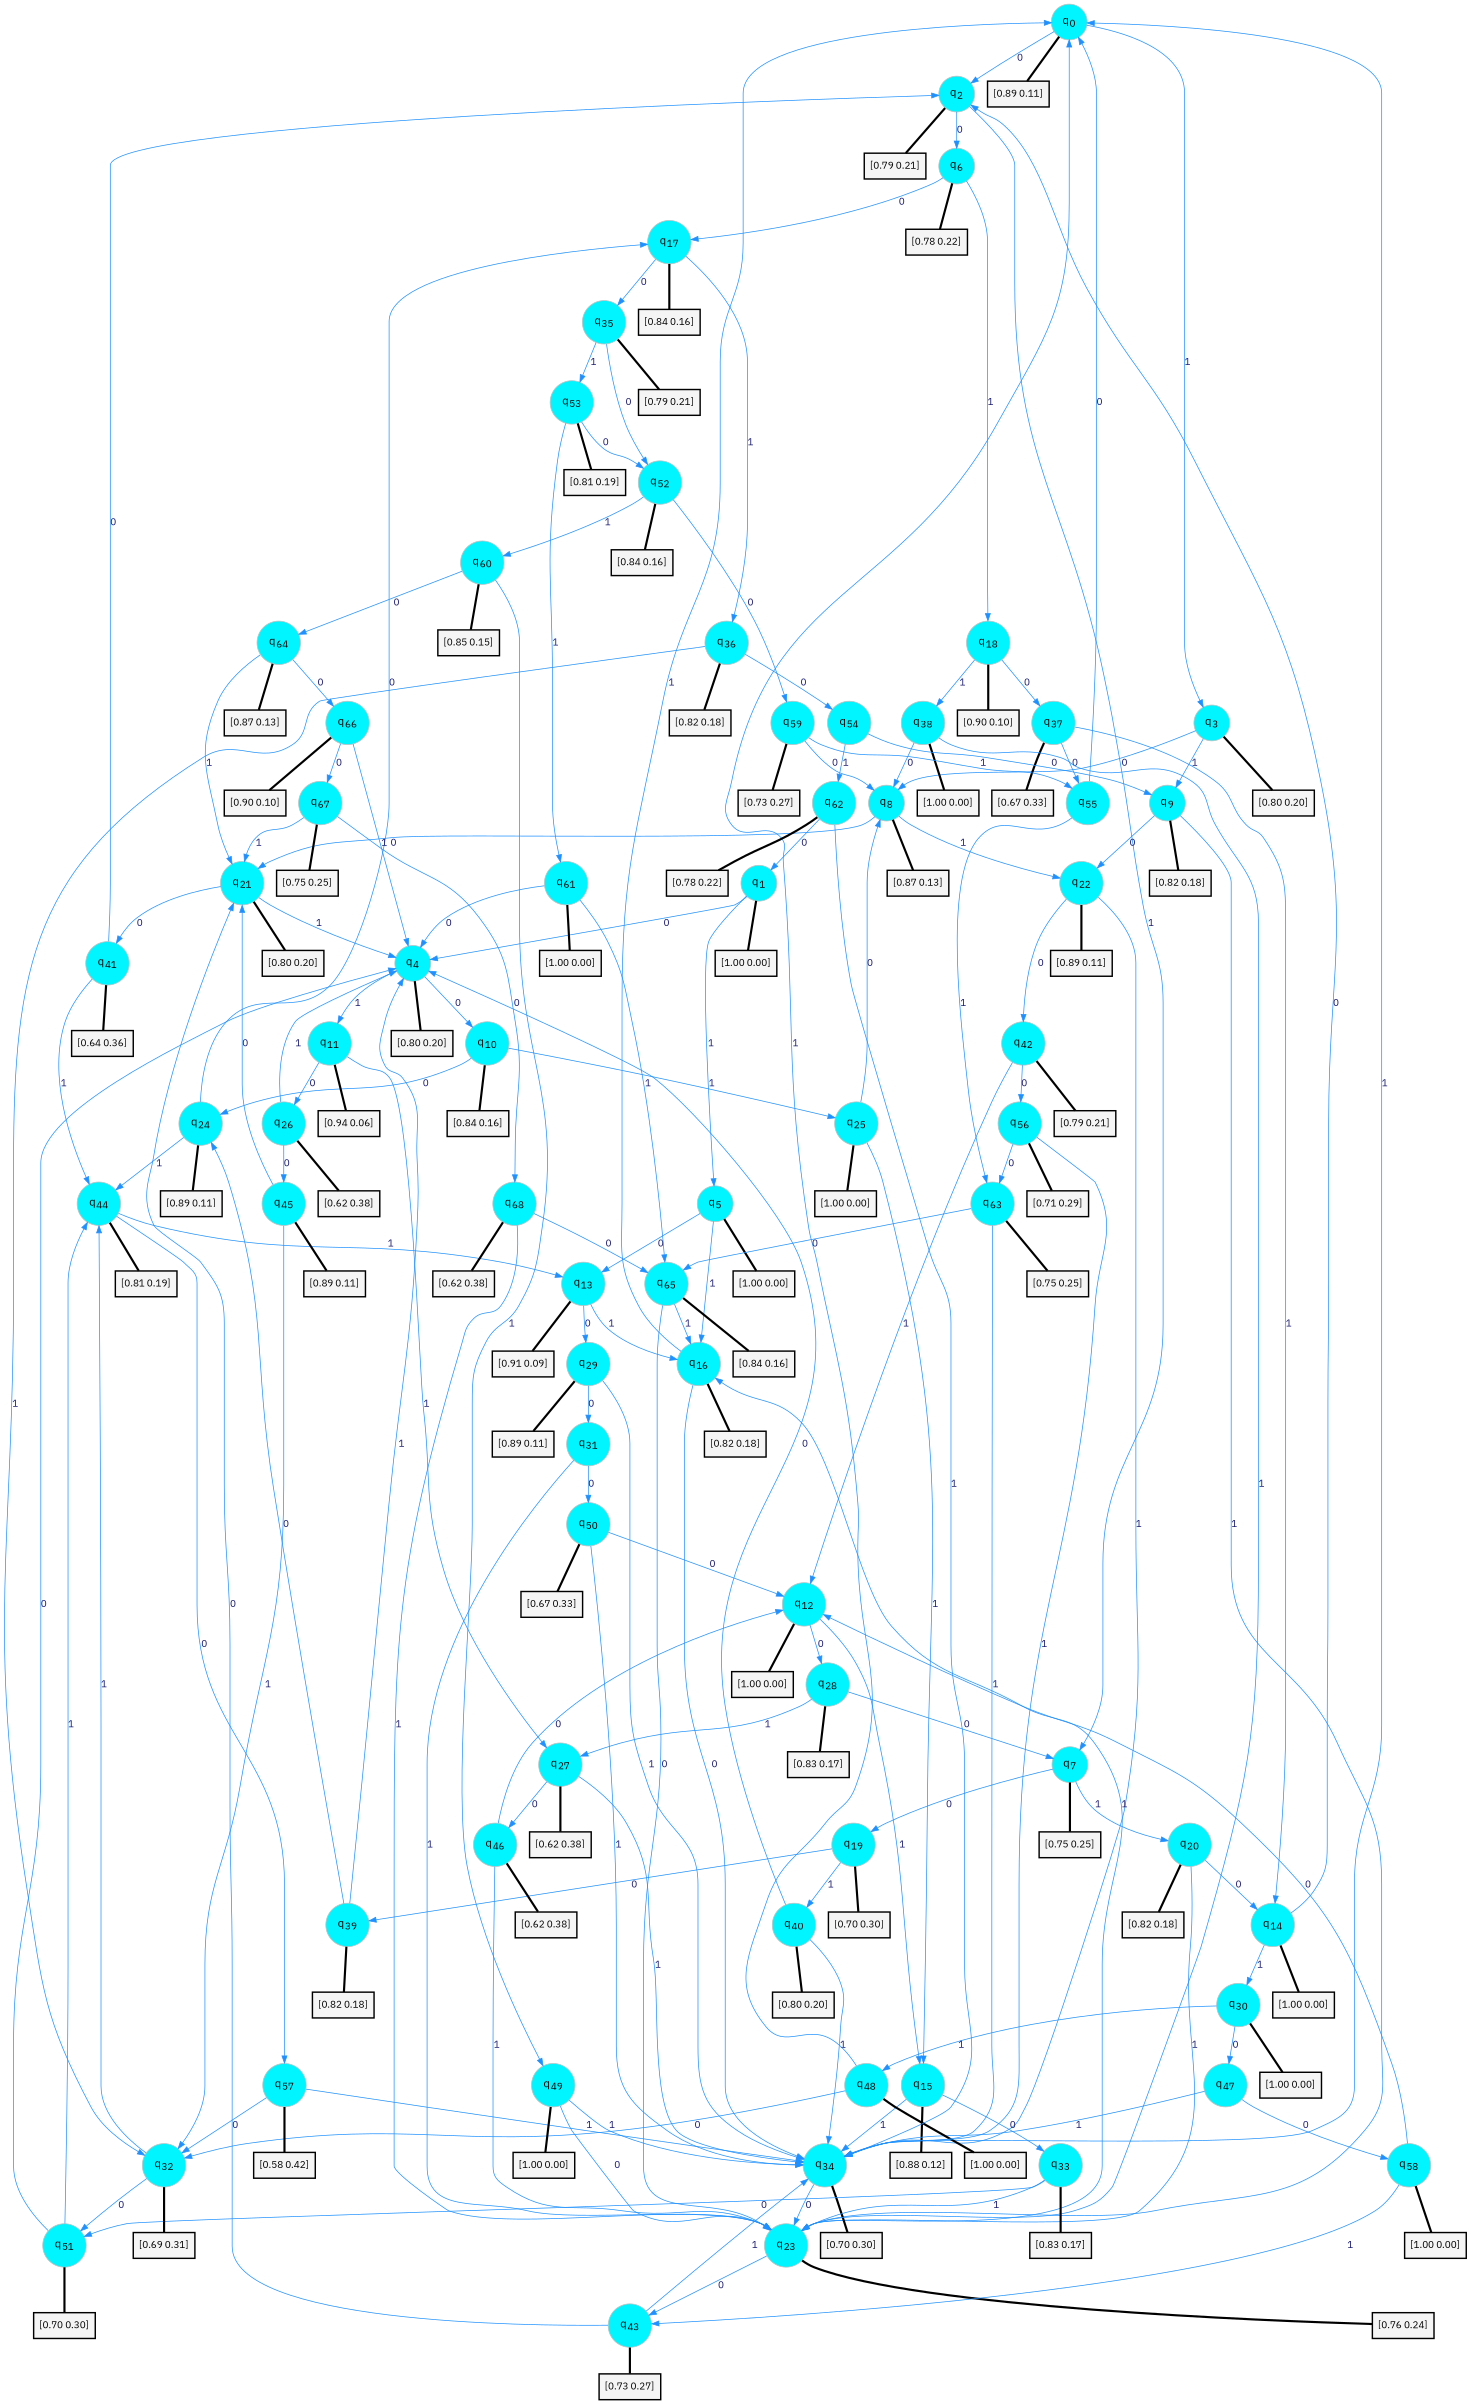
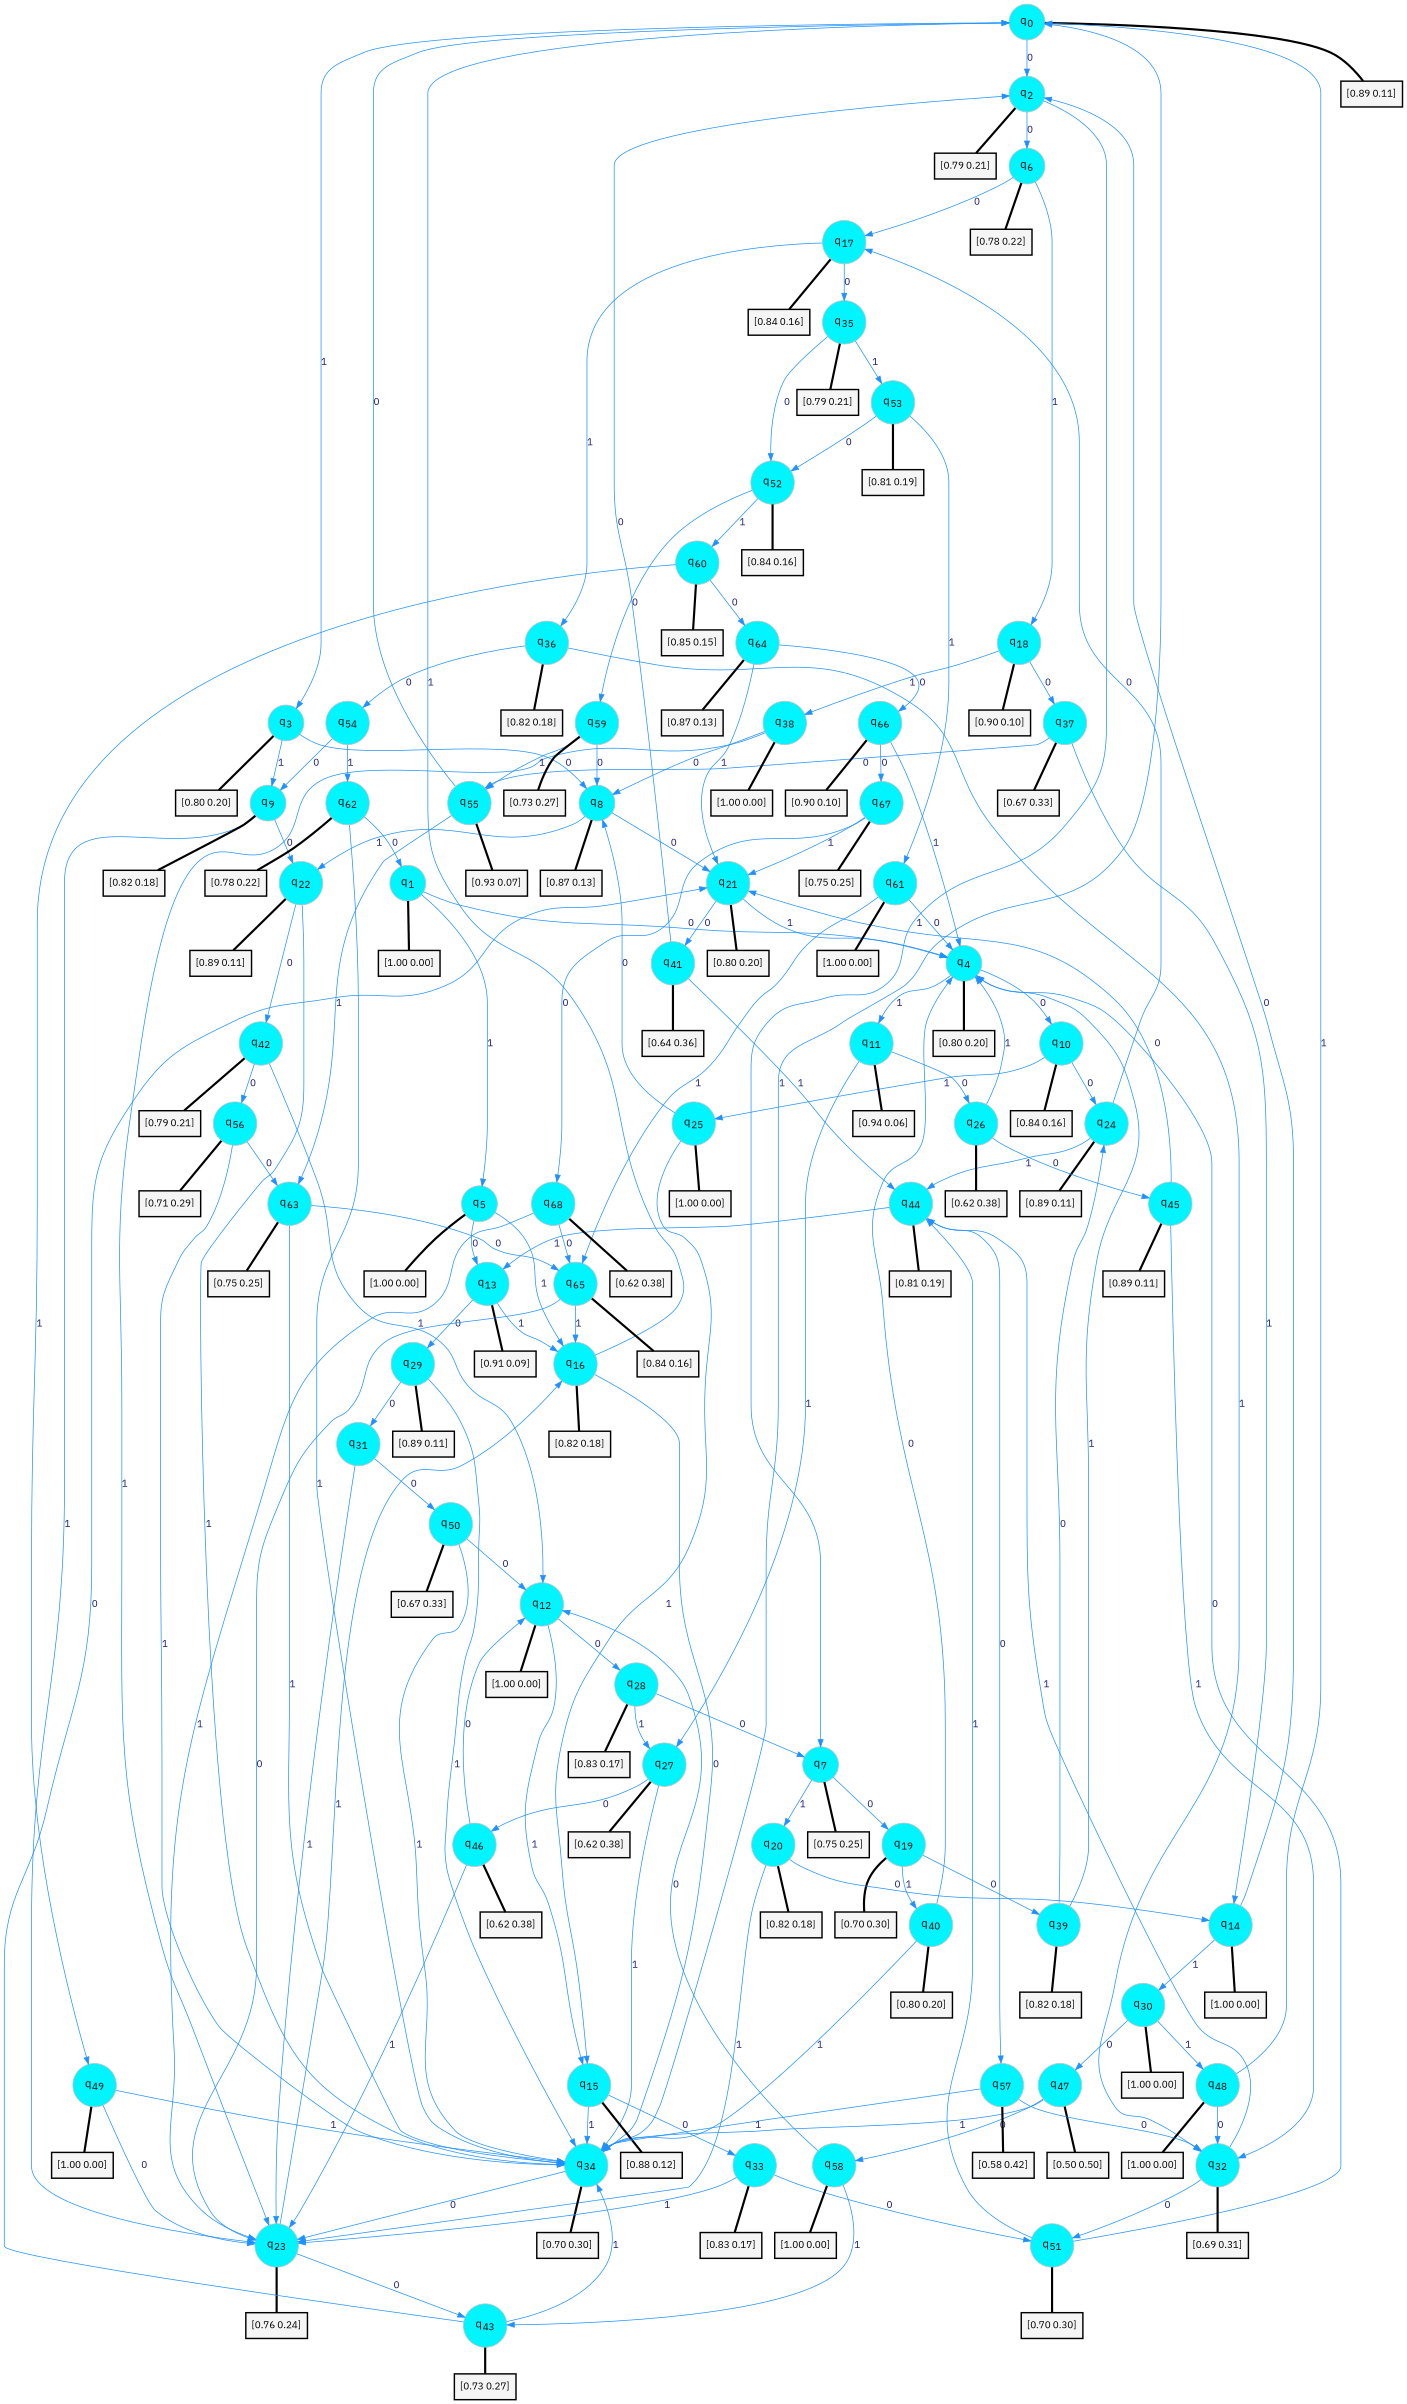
node "[0.93 0.07]": added
node "[0.50 0.50]": added
